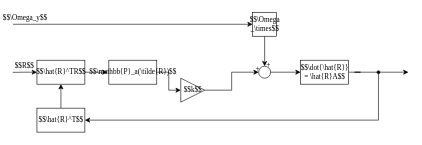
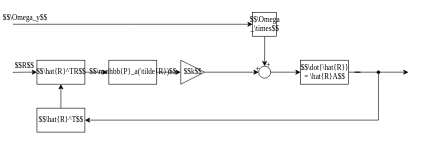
node "$$k$$": moved (193, 90) -> (193, 72)
